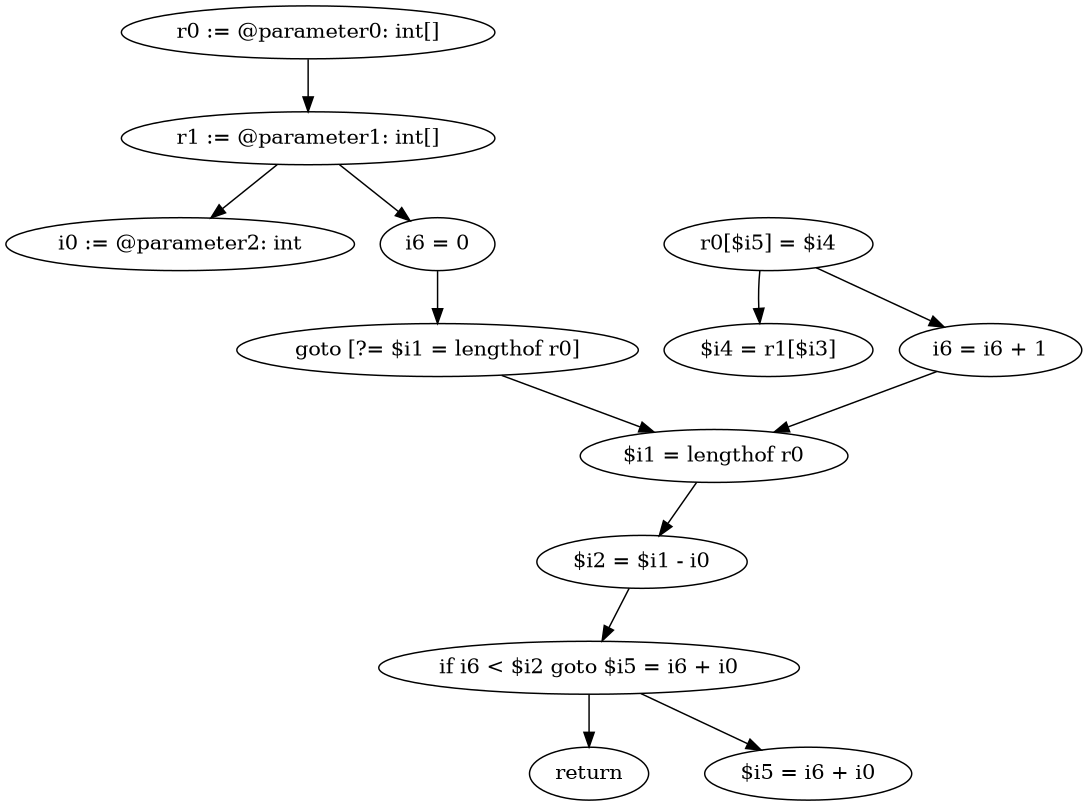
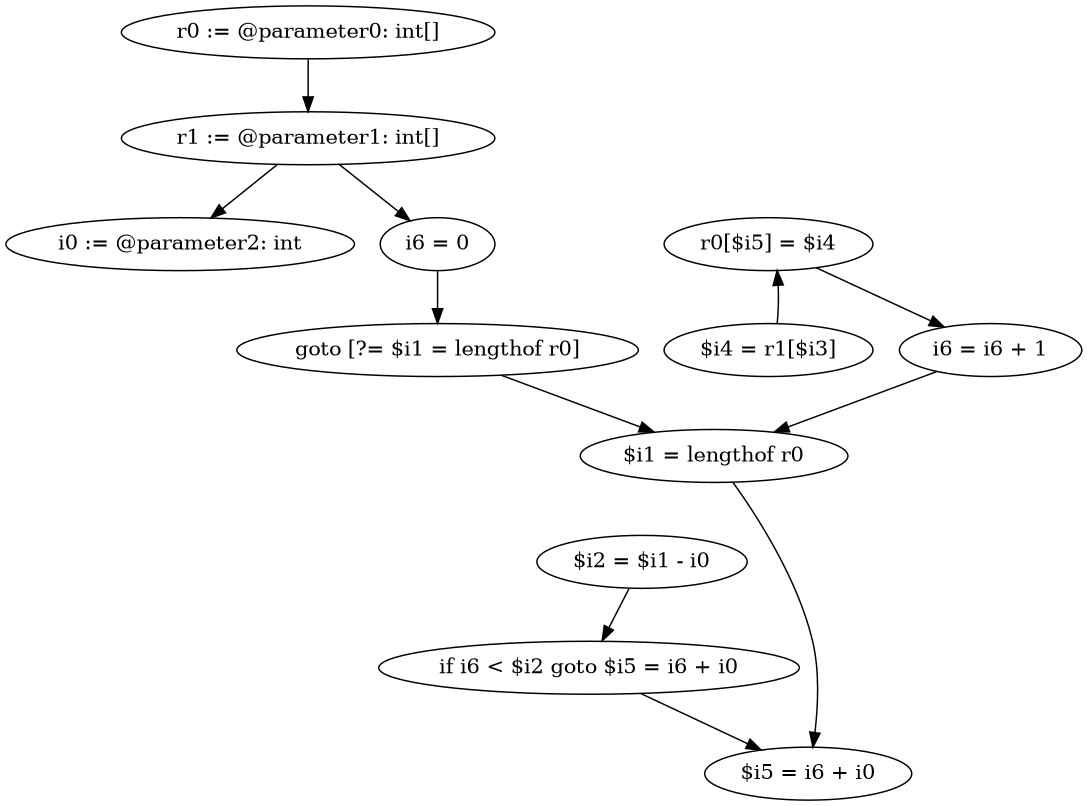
edge "r0[$i5] = $i4" -> "$i4 = r1[$i3]": reversed
edge "$i1 = lengthof r0" -> "$i2 = $i1 - i0": now "$i1 = lengthof r0" -> "$i5 = i6 + i0"
node "return": removed
